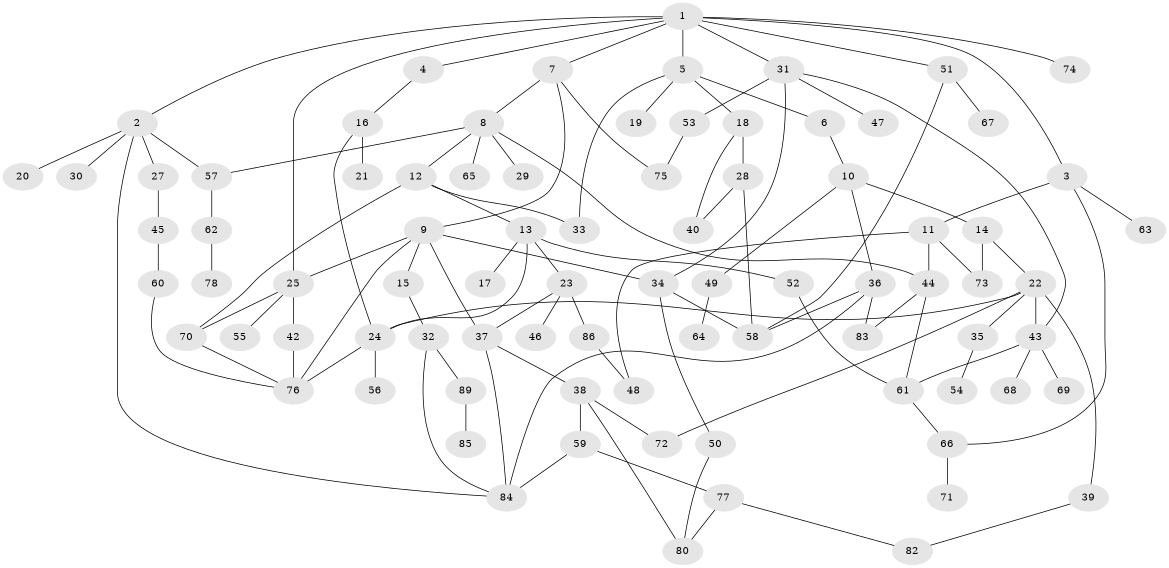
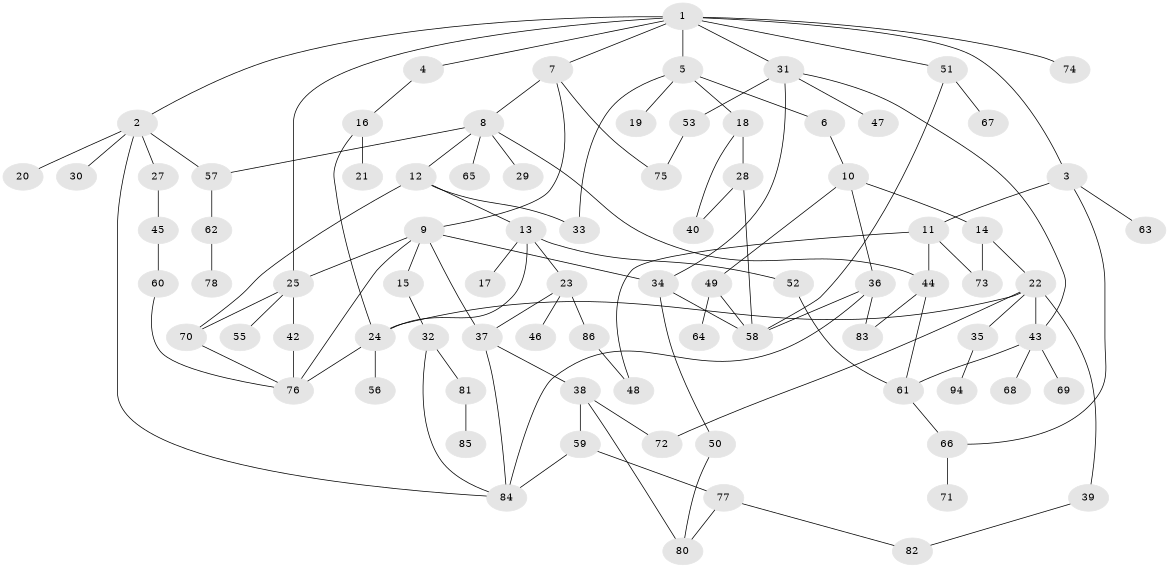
edge "49" -- "58": added
node "89": label "89" -> "81"
node "54": label "54" -> "94"
